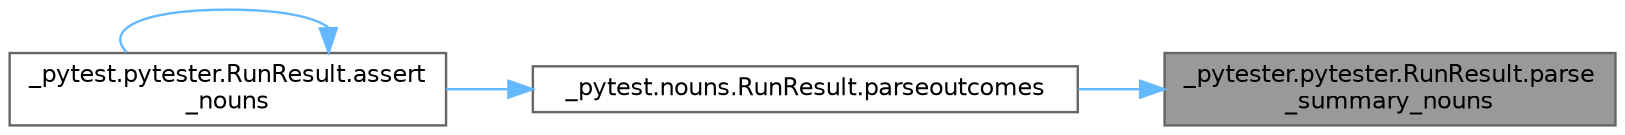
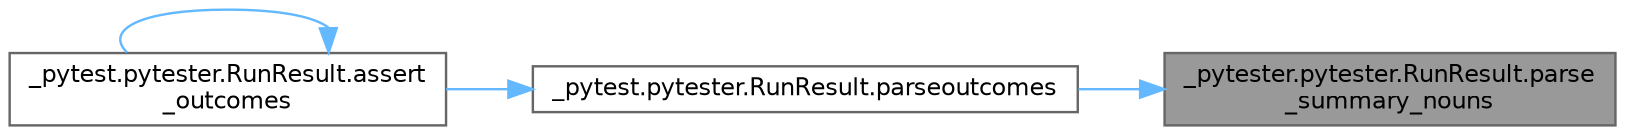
node "_pytest.pytester.RunResult.assert _nouns": label "_pytest.pytester.RunResult.assert _nouns" -> "_pytest.pytester.RunResult.assert _outcomes"
node "_pytest.nouns.RunResult.parseoutcomes": label "_pytest.nouns.RunResult.parseoutcomes" -> "_pytest.pytester.RunResult.parseoutcomes"
